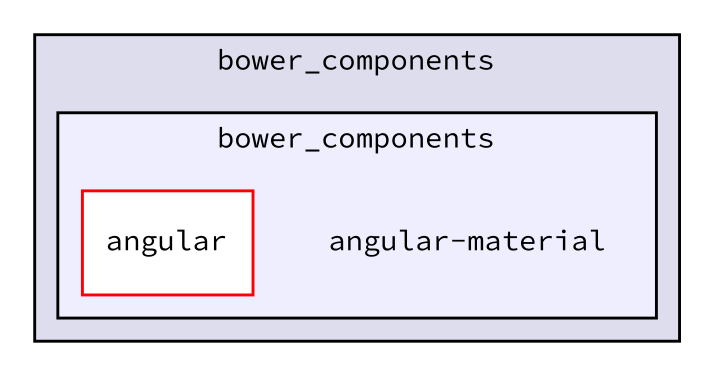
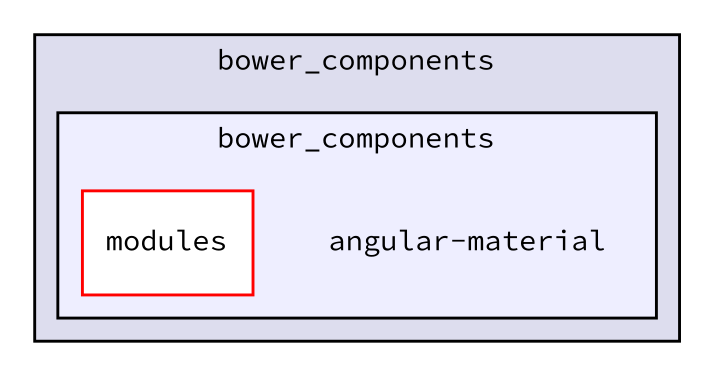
node "angular": label "angular" -> "modules"
